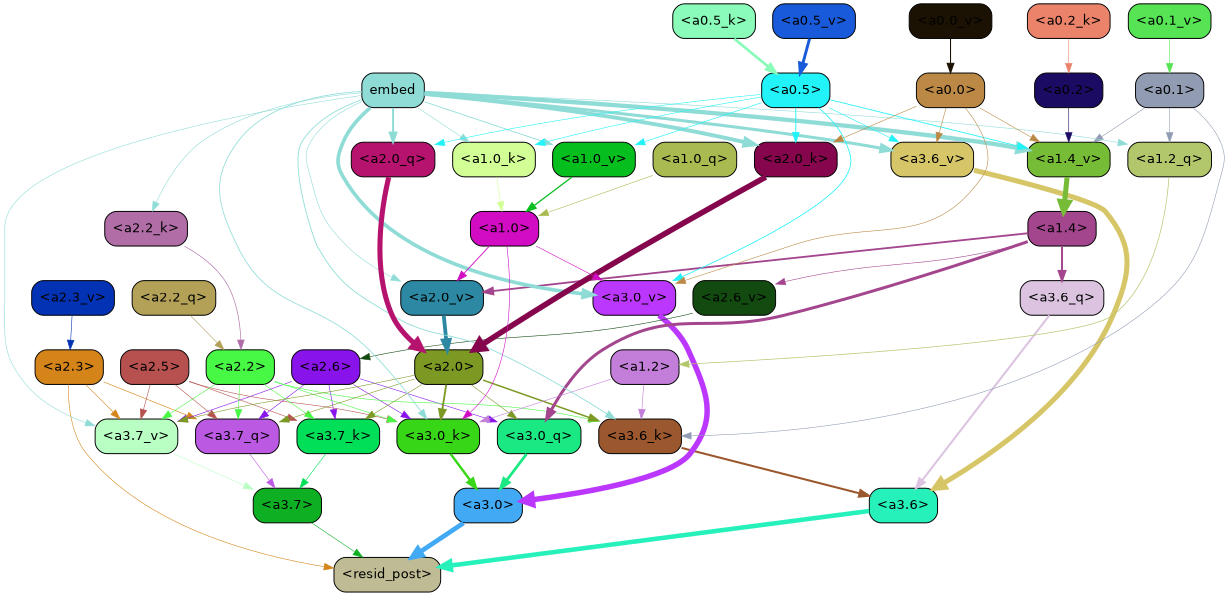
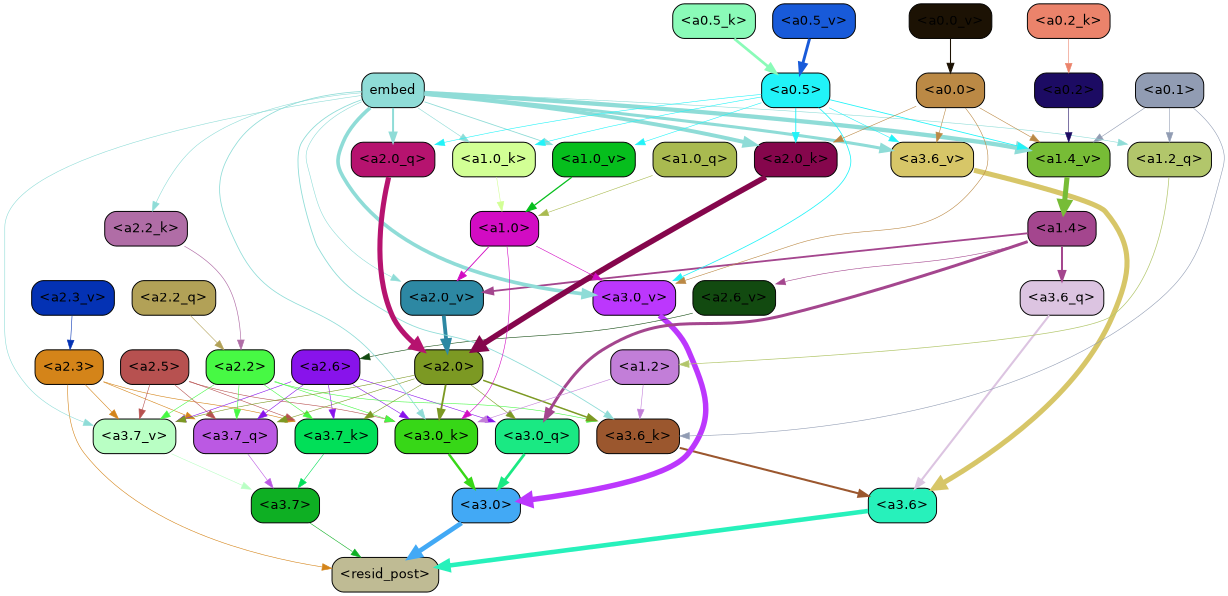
node "<a0.1_v>": removed
edge "<a2.3>" -> "<a3.7_k>": added
